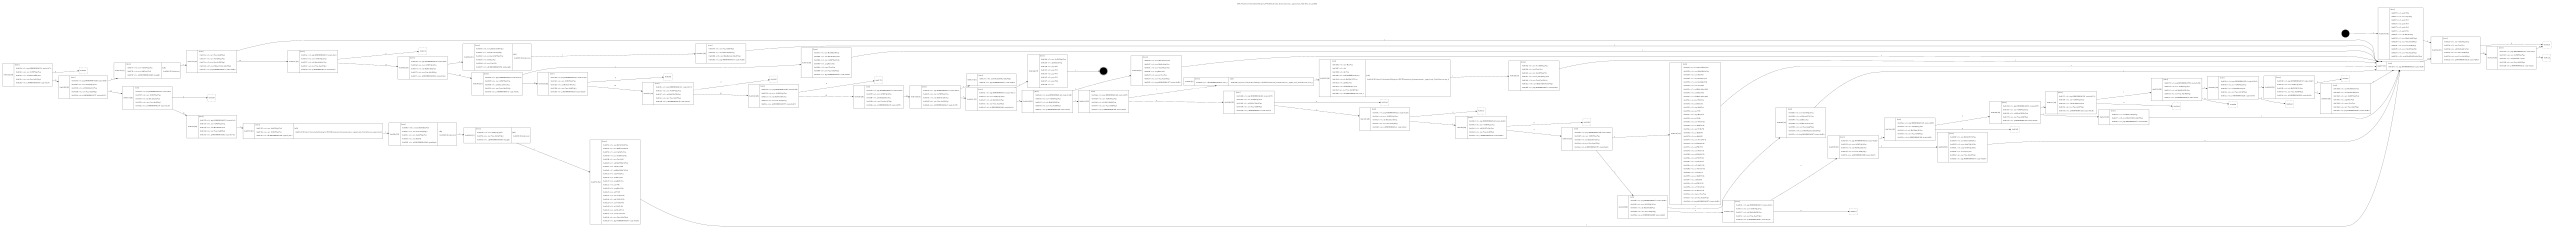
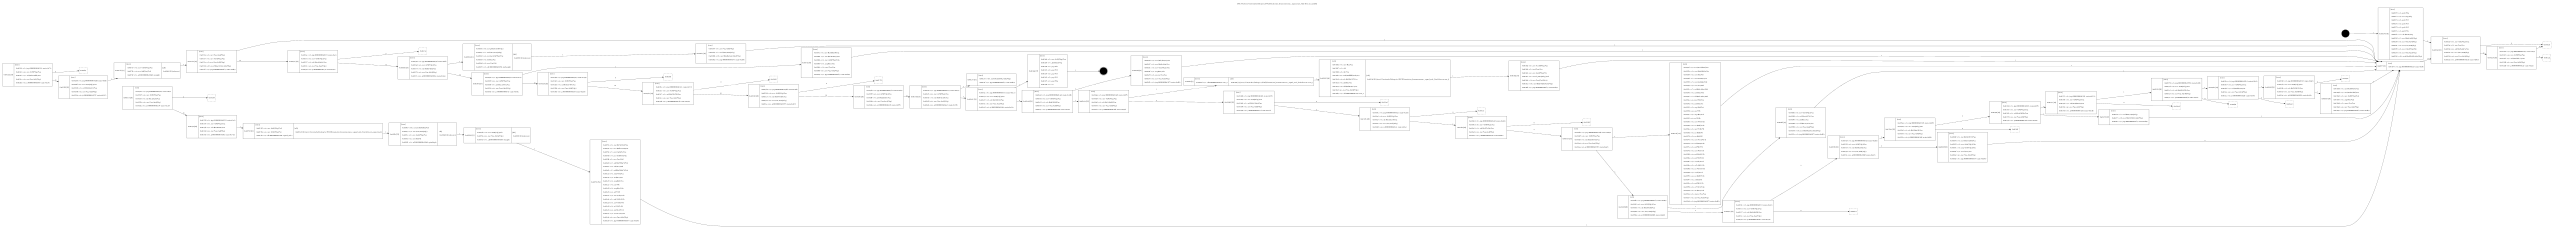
edge "0x4012f8 [28]" -> "0x401314 [28]": removed, label "13"
